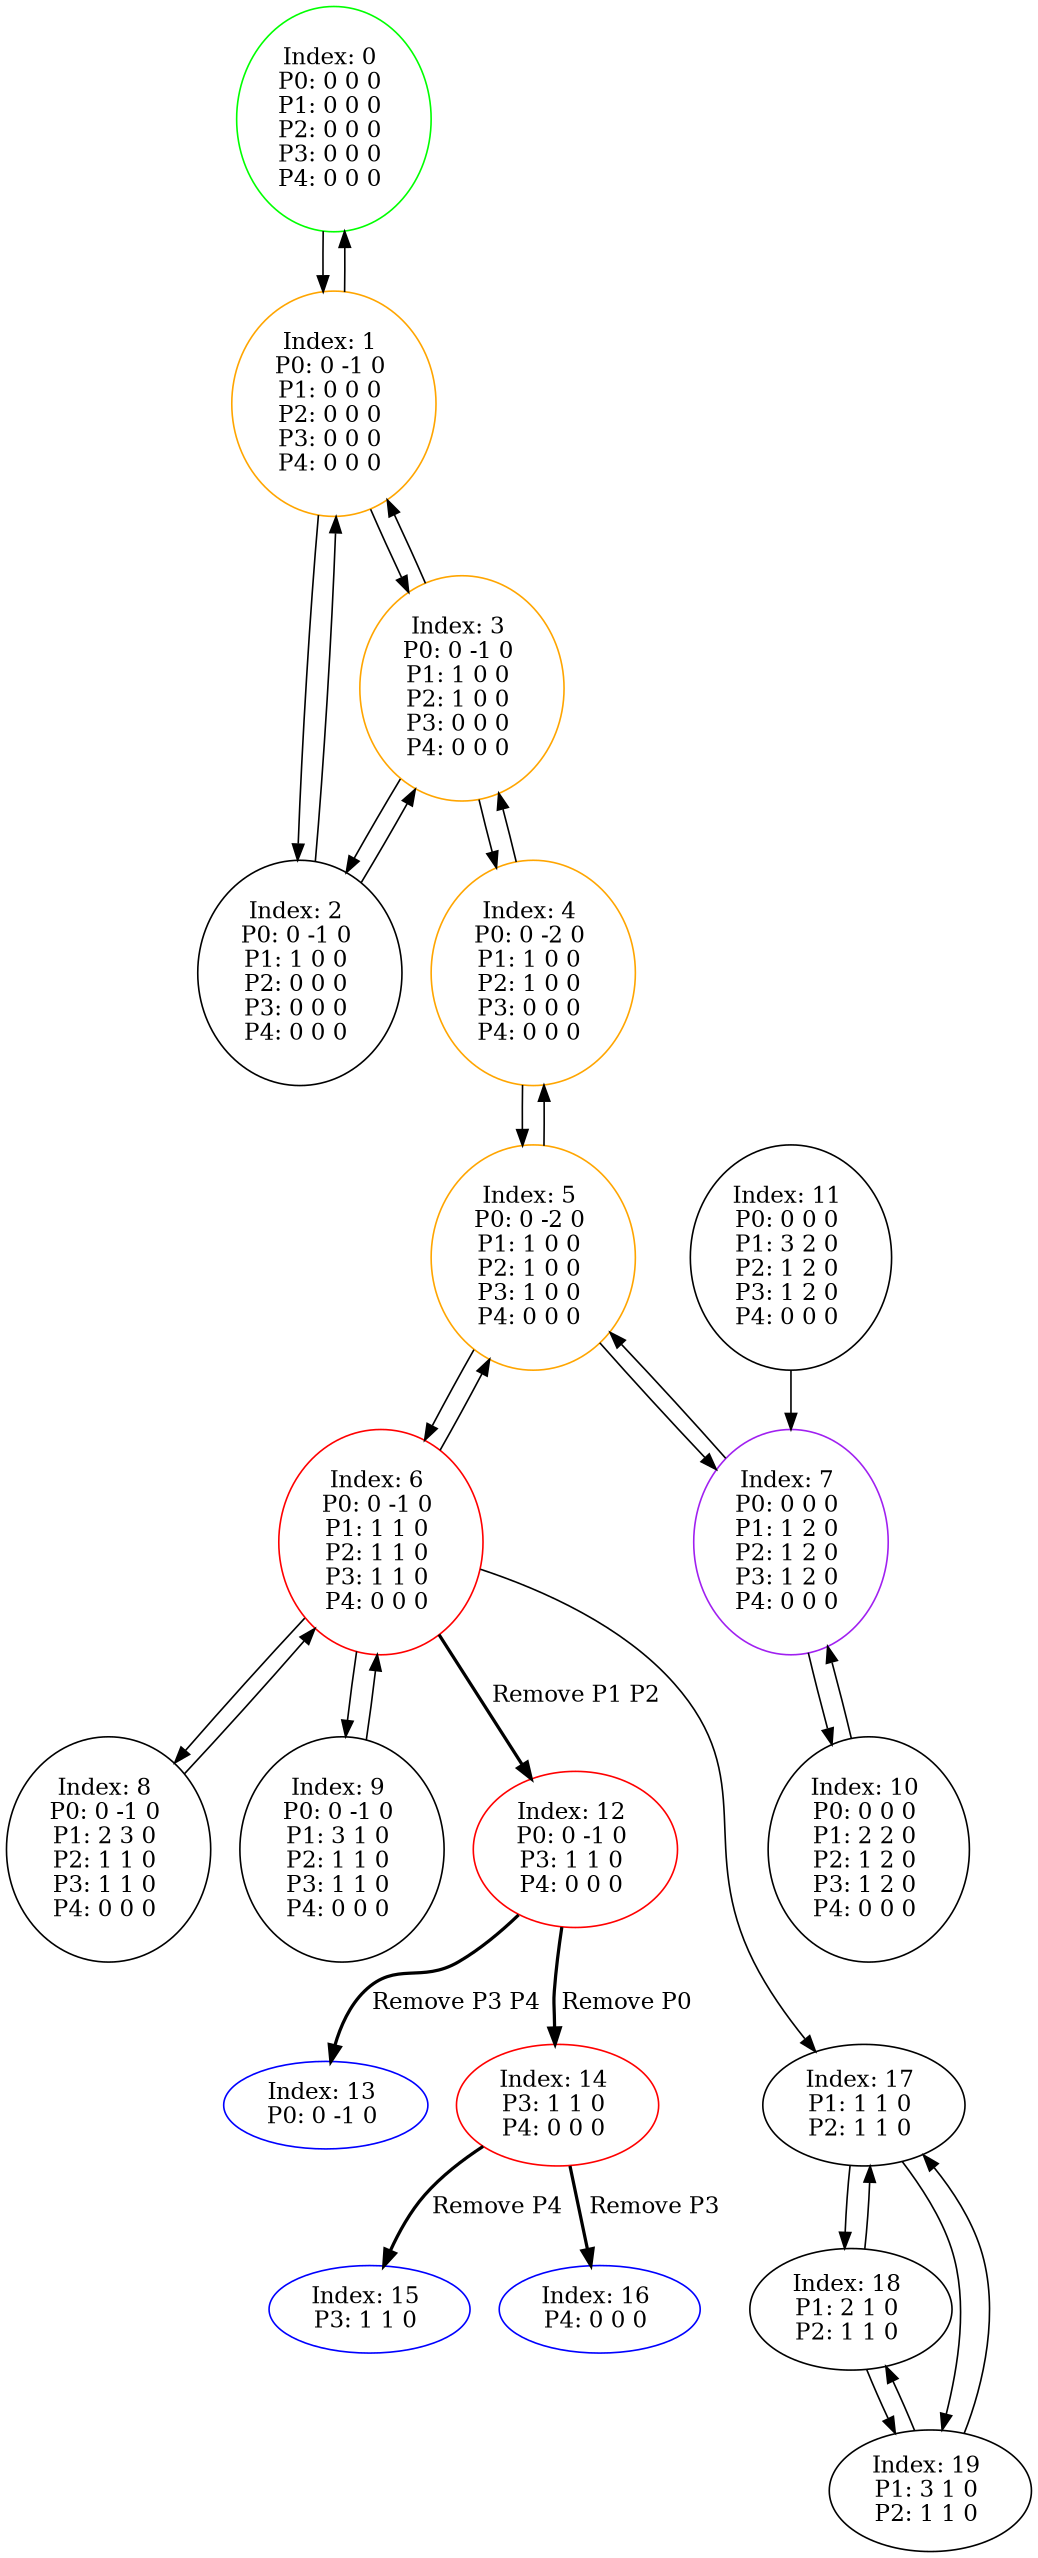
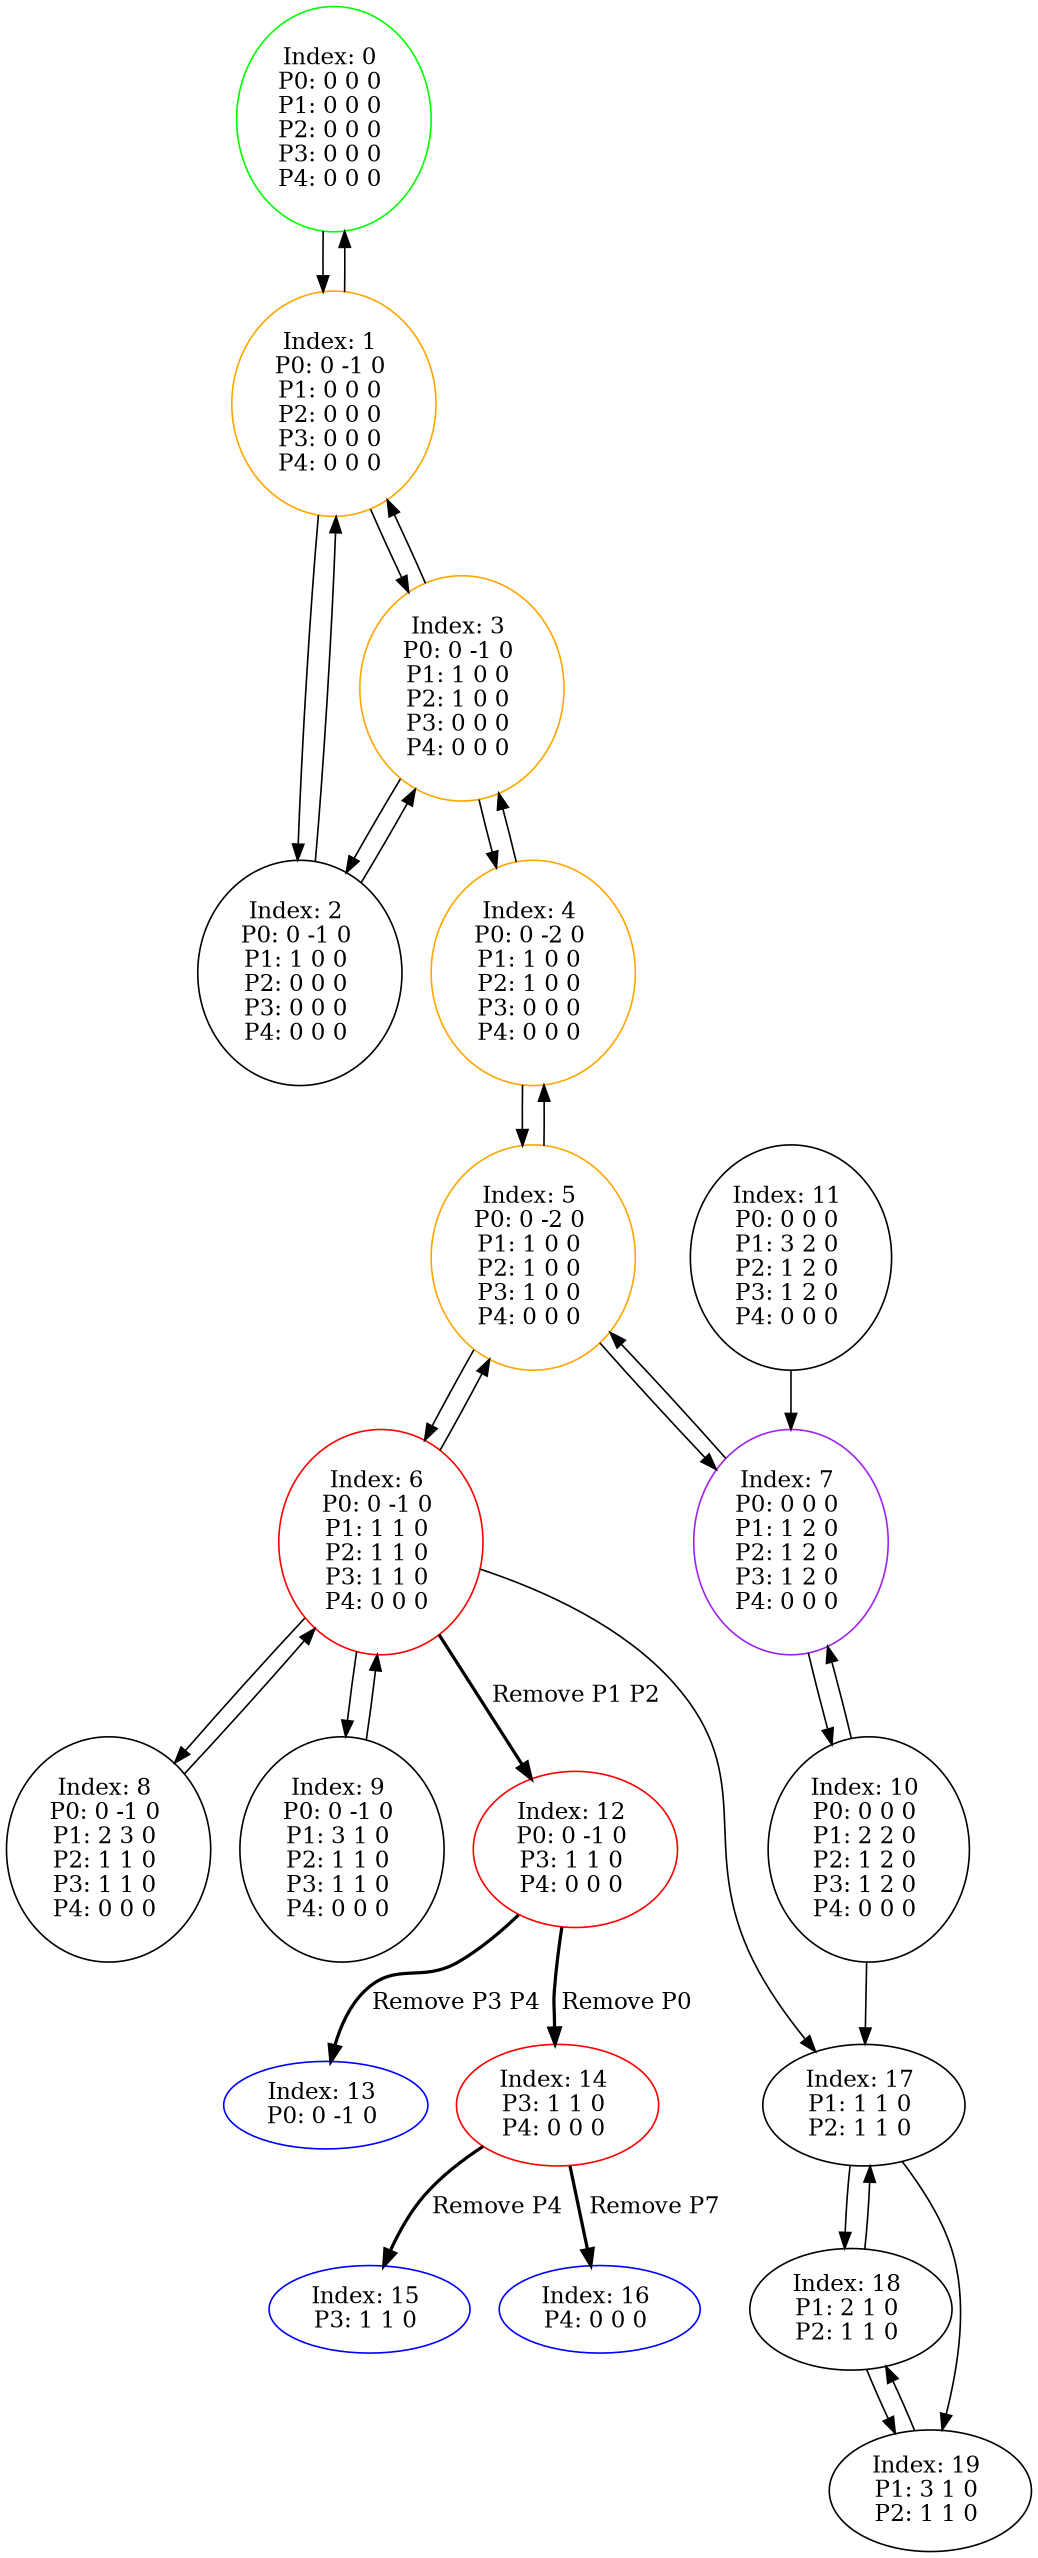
edge "Index: 14 P3: 1 1 0 P4: 0 0 0" -> "Index: 16 P4: 0 0 0": label " Remove P3 " -> " Remove P7 "
edge "Index: 19 P1: 3 1 0 P2: 1 1 0" -> "Index: 17 P1: 1 1 0 P2: 1 1 0": now "Index: 10 P0: 0 0 0 P1: 2 2 0 P2: 1 2 0 P3: 1 2 0 P4: 0 0 0" -> "Index: 17 P1: 1 1 0 P2: 1 1 0"
